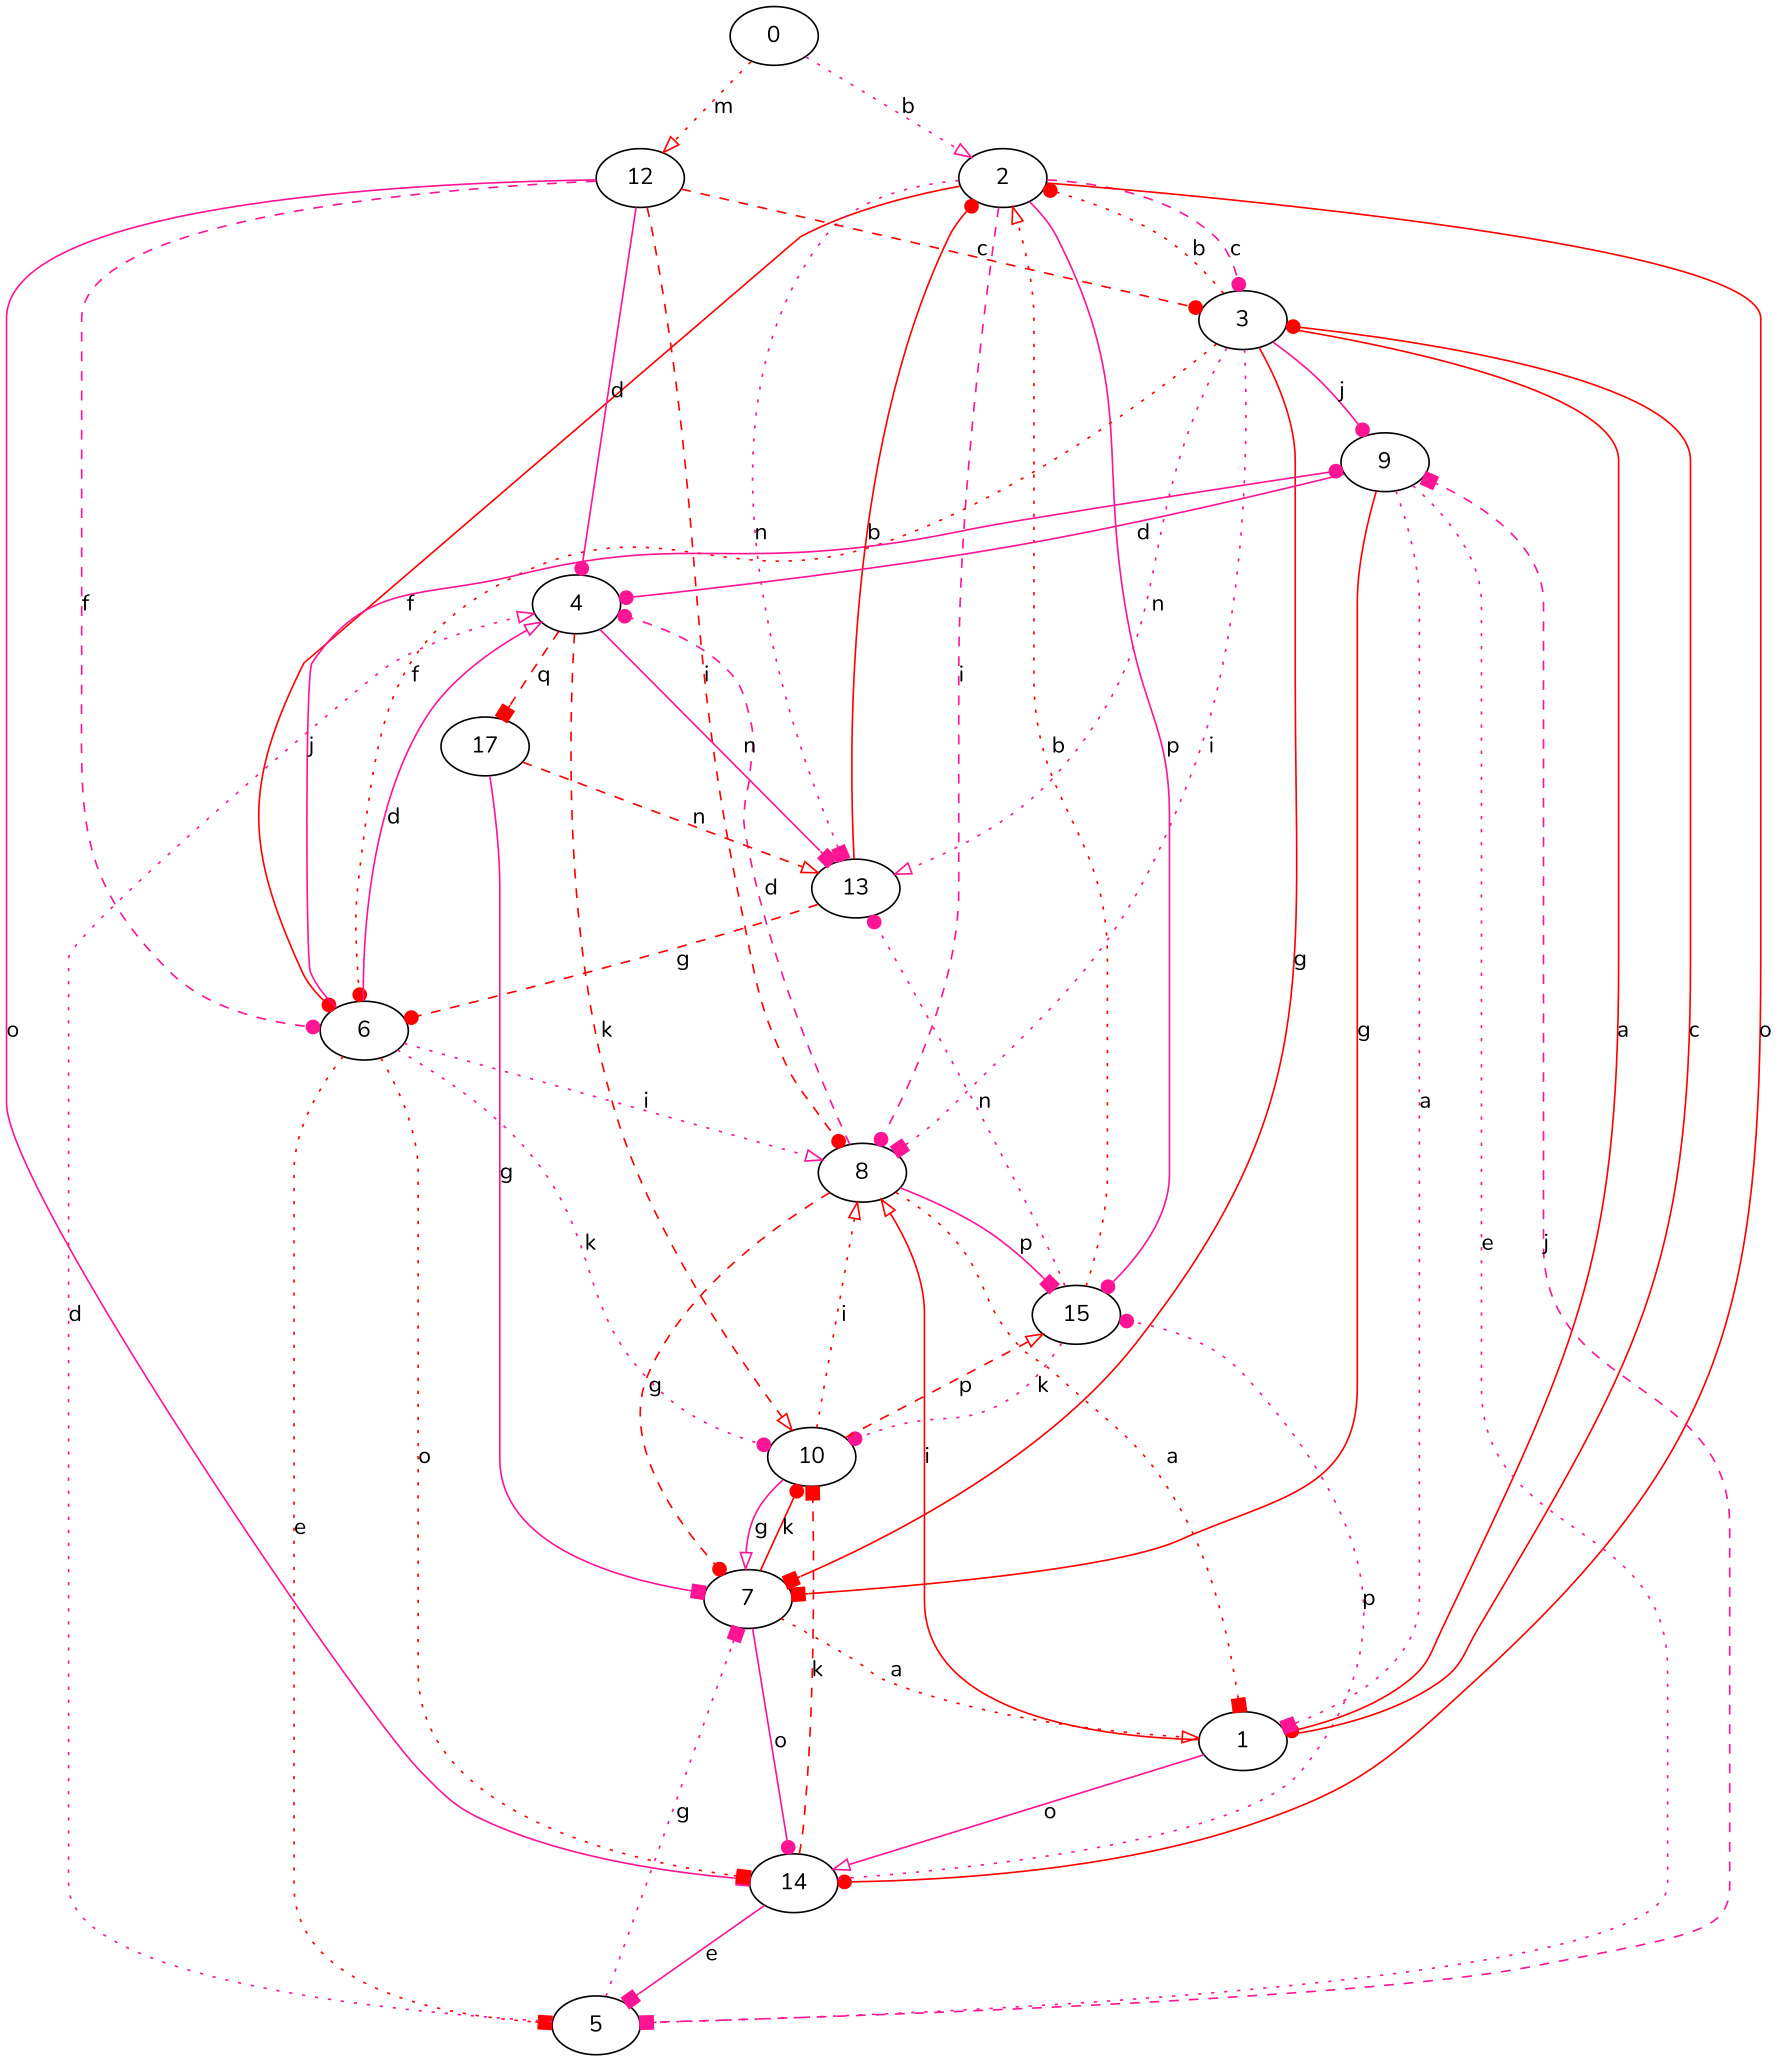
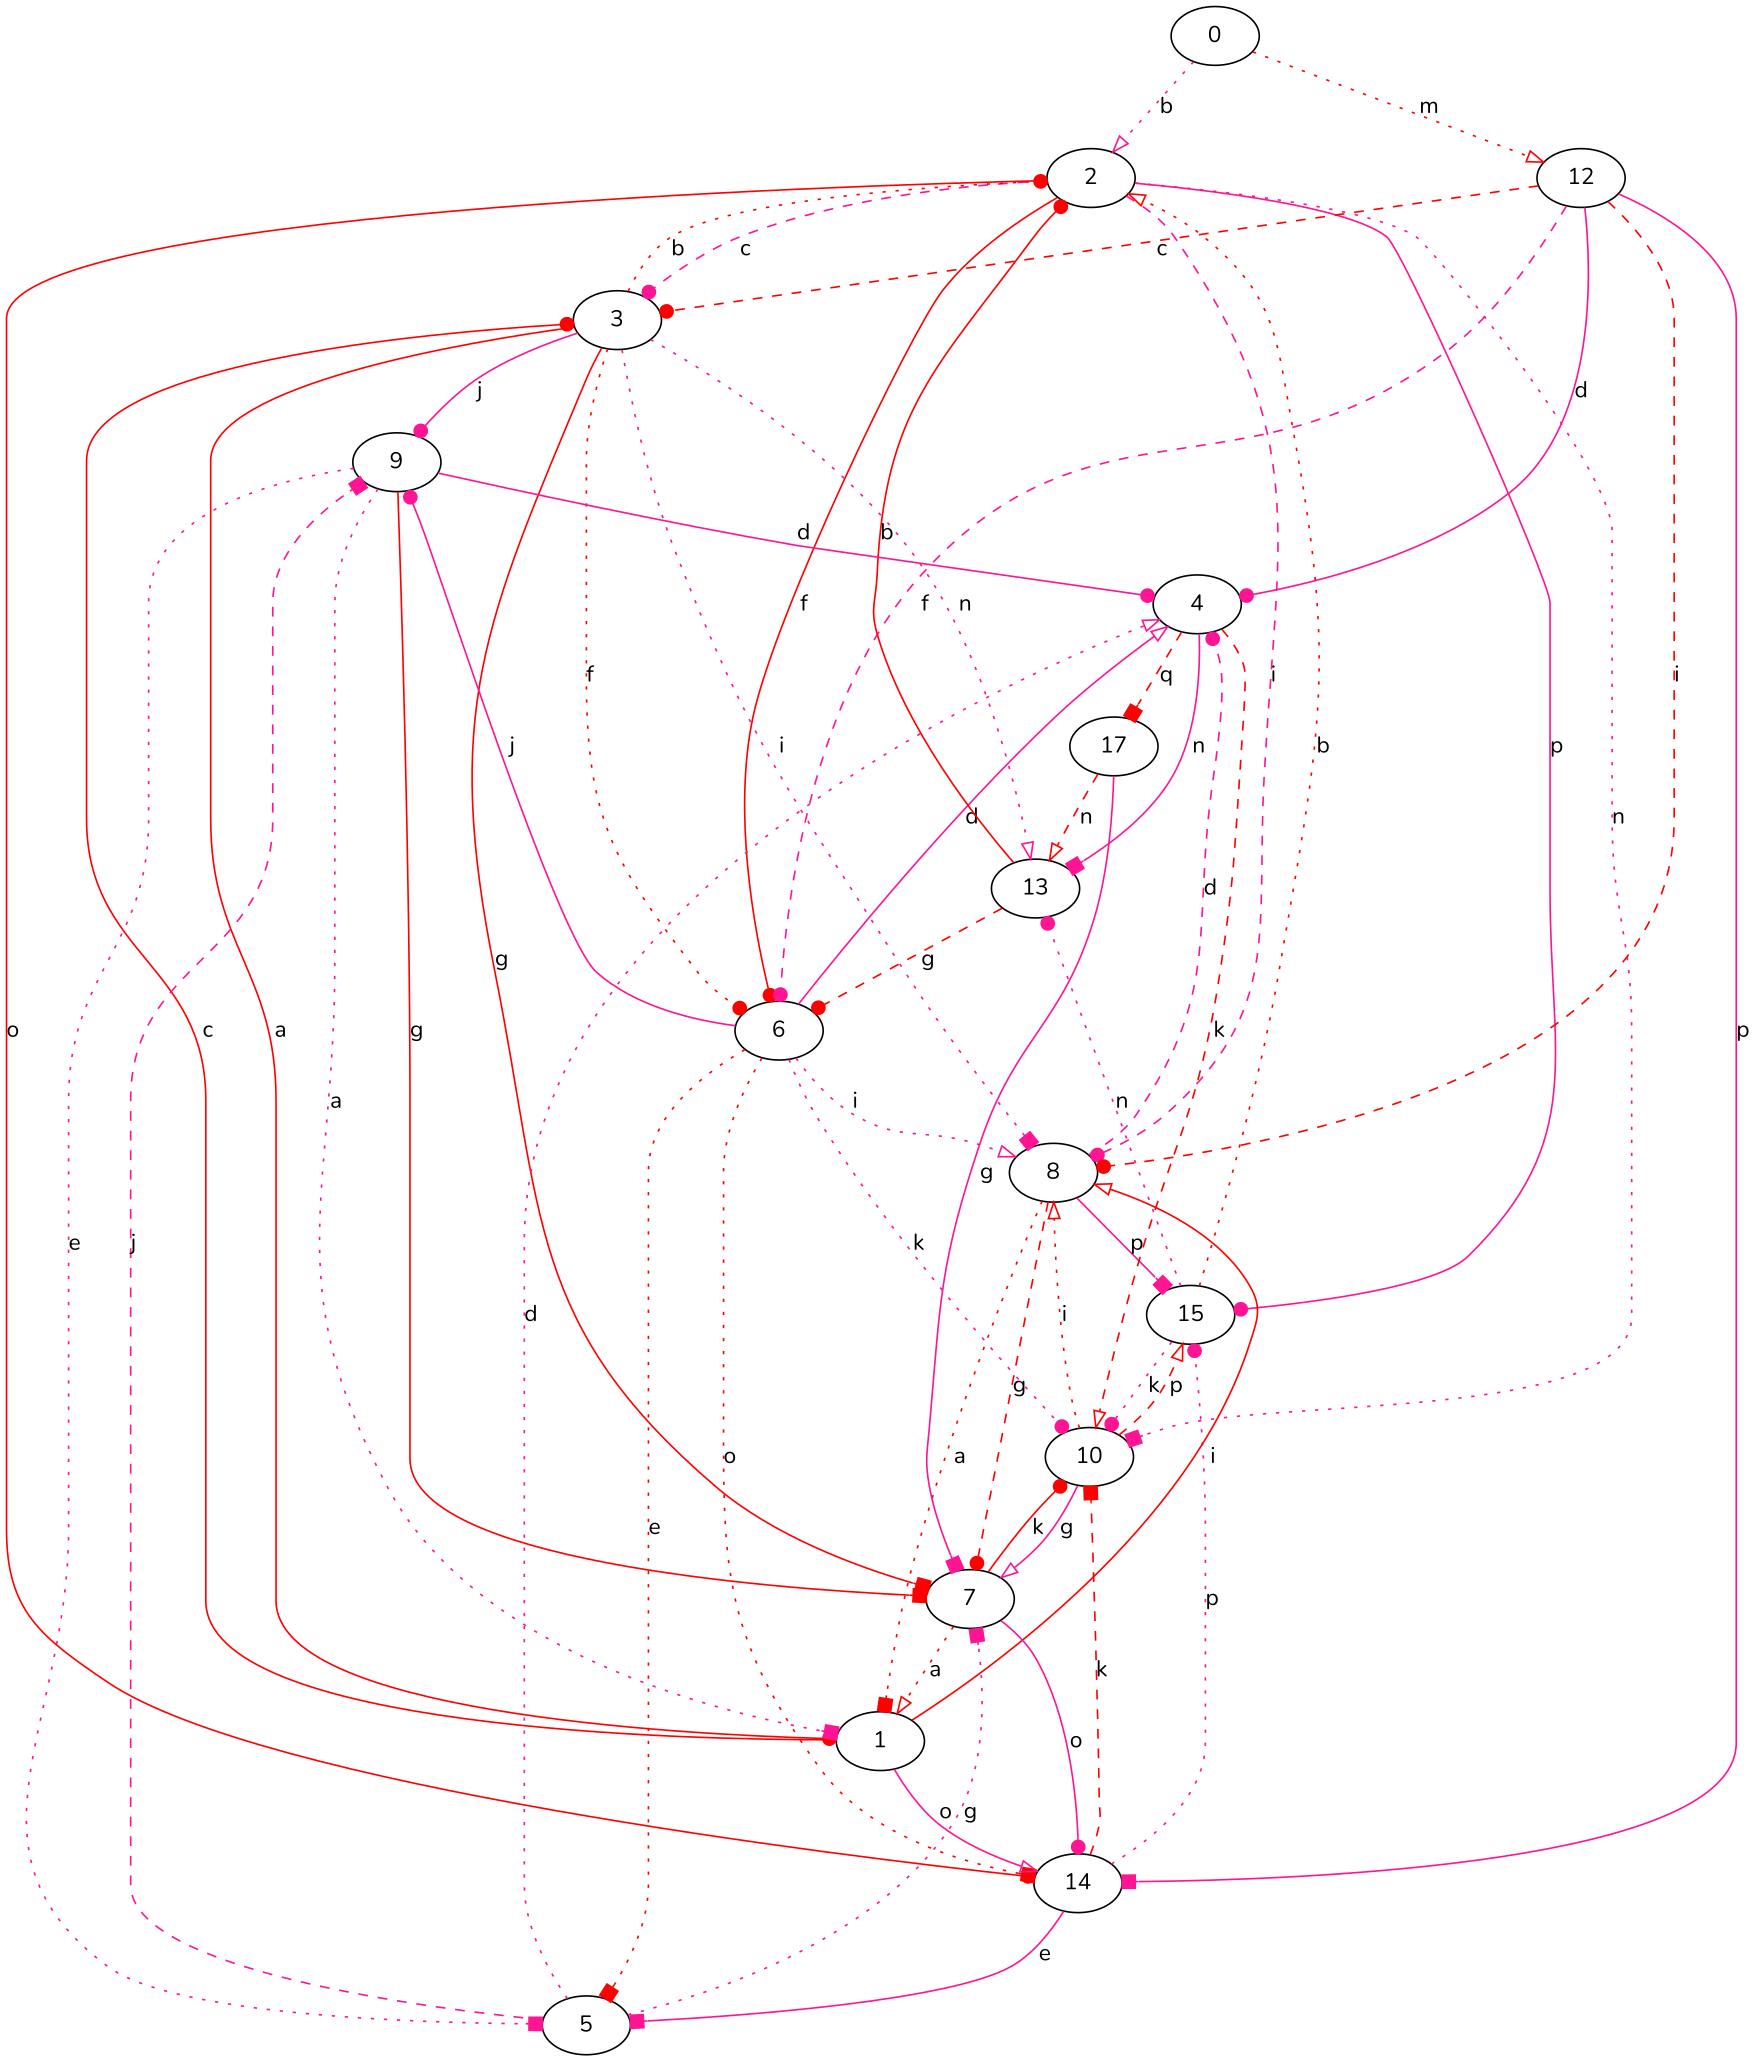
edge "2" -> "13": now "2" -> "10"
edge "12" -> "14": label "o" -> "p"
